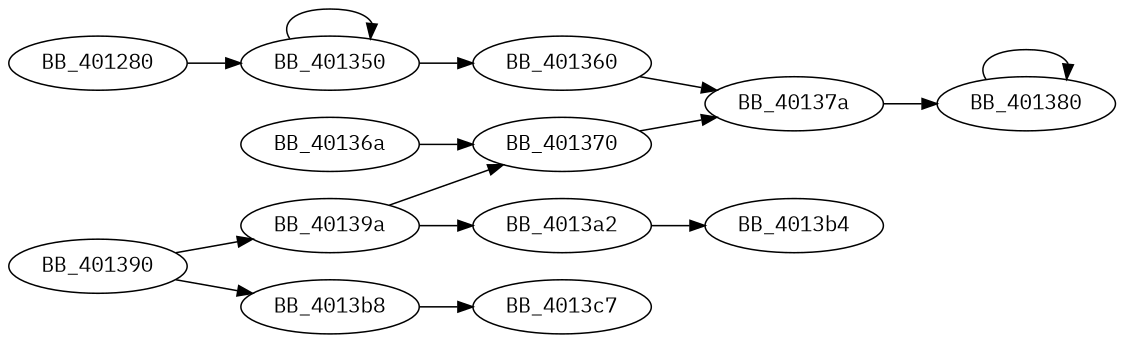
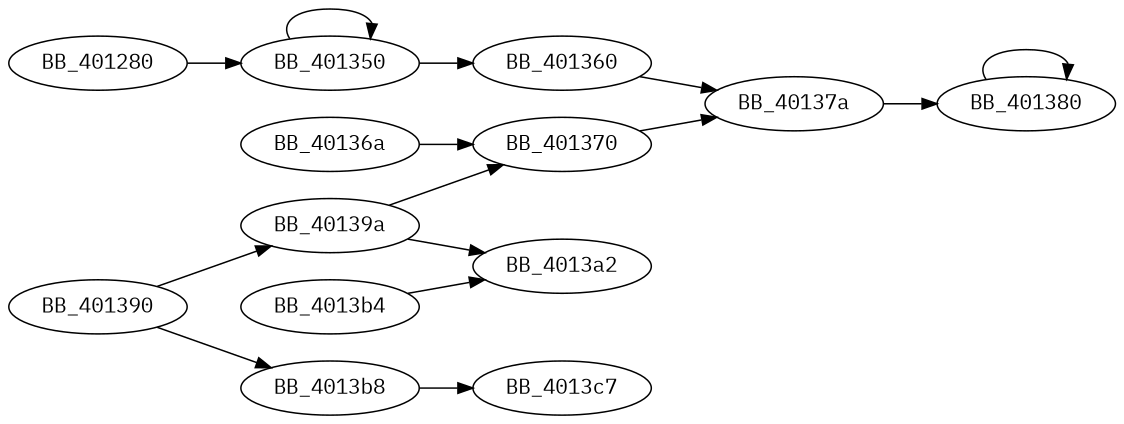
edge "BB_4013a2" -> "BB_4013b4": reversed
